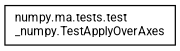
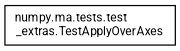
node "numpy.ma.tests.test _numpy.TestApplyOverAxes": label "numpy.ma.tests.test _numpy.TestApplyOverAxes" -> "numpy.ma.tests.test _extras.TestApplyOverAxes"
